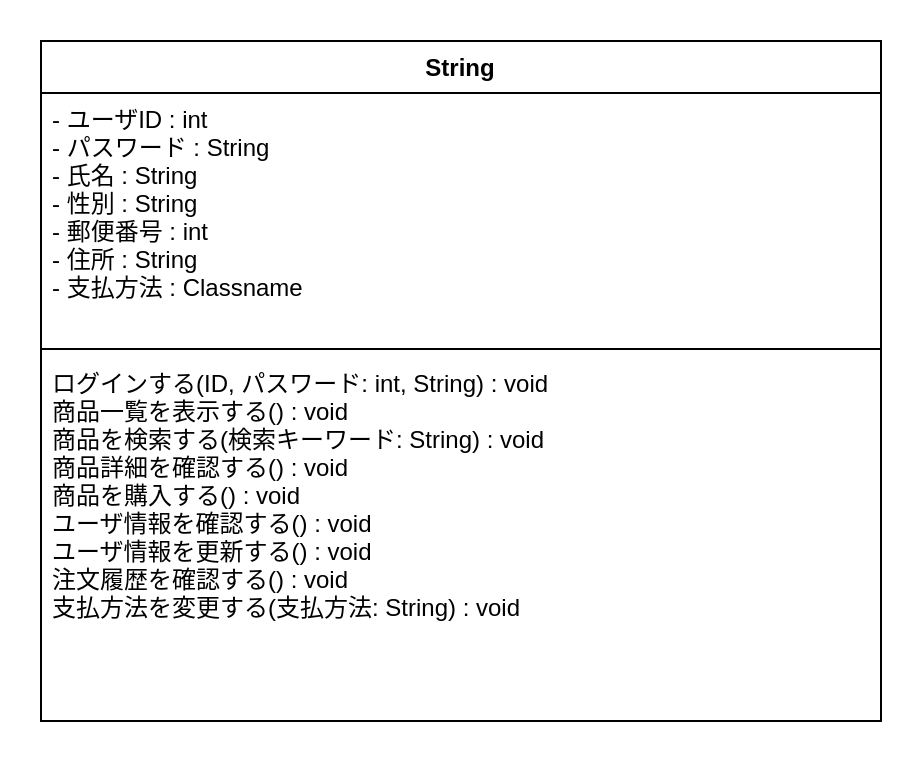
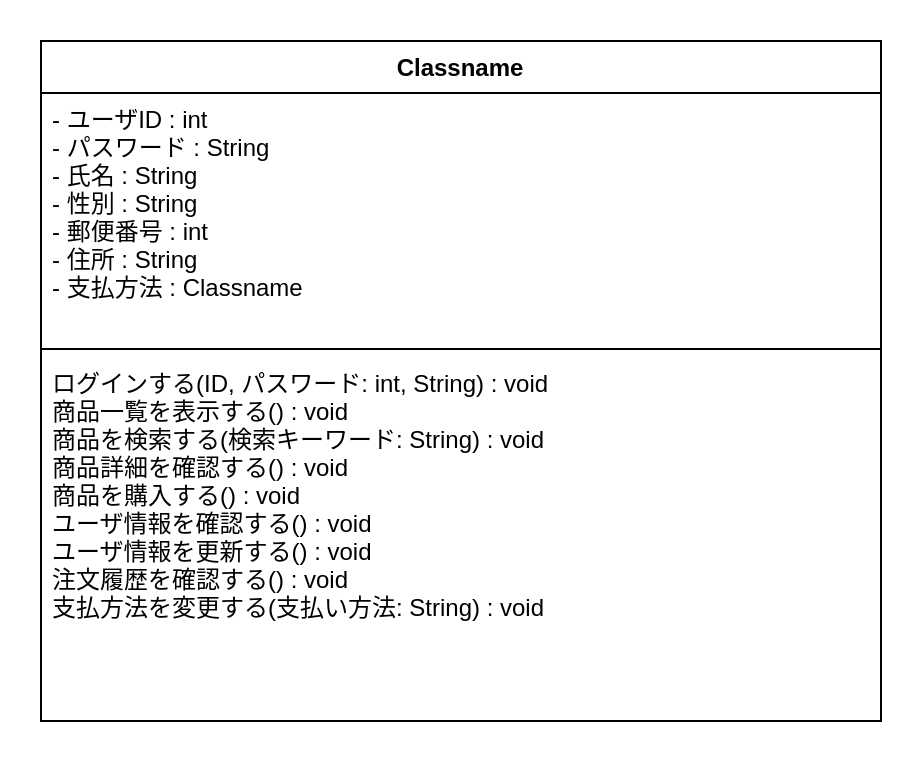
node "String": label "String" -> "Classname"
node "ログインする(ID, パスワード: int, String) : void 商品一覧を表示する() : void 商品を検索する(検索キーワード: String) : void 商品詳細を確認する() : void 商品を購入する() : void ユーザ情報を確認する() : void ユーザ情報を更新する() : void 注文履歴を確認する() : void 支払方法を変更する(支払方法: String) : void": label "ログインする(ID, パスワード: int, String) : void 商品一覧を表示する() : void 商品を検索する(検索キーワード: String) : void 商品詳細を確認する() : void 商品を購入する() : void ユーザ情報を確認する() : void ユーザ情報を更新する() : void 注文履歴を確認する() : void 支払方法を変更する(支払方法: String) : void" -> "ログインする(ID, パスワード: int, String) : void 商品一覧を表示する() : void 商品を検索する(検索キーワード: String) : void 商品詳細を確認する() : void 商品を購入する() : void ユーザ情報を確認する() : void ユーザ情報を更新する() : void 注文履歴を確認する() : void 支払方法を変更する(支払い方法: String) : void"
